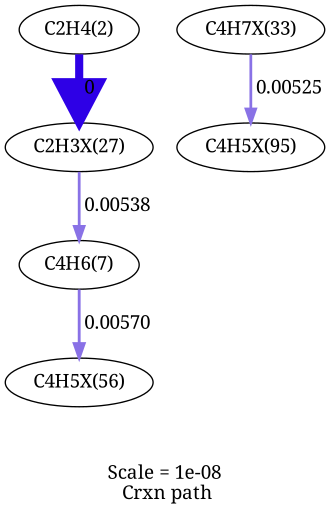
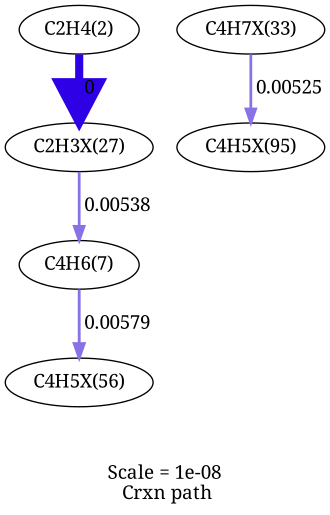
edge "C4H6(7)" -> "C4H5X(56)": label " 0.00570" -> " 0.00579"
